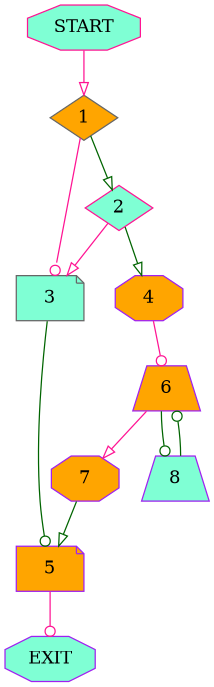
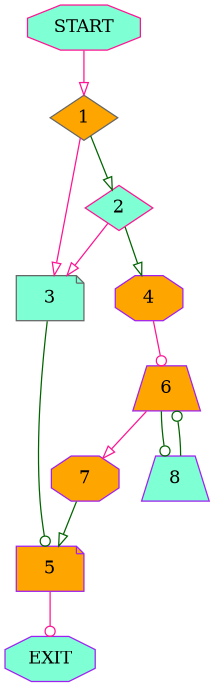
edge "1" -> "3": arrowhead odot -> onormal
